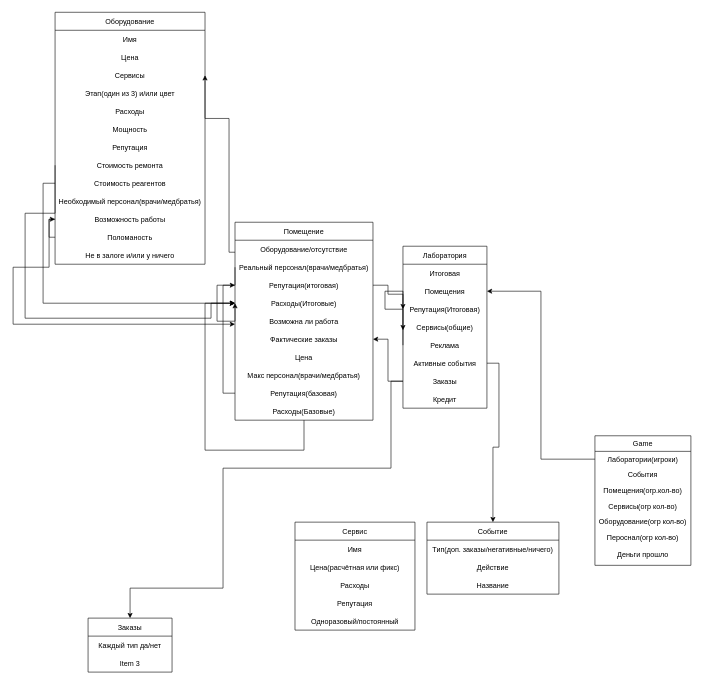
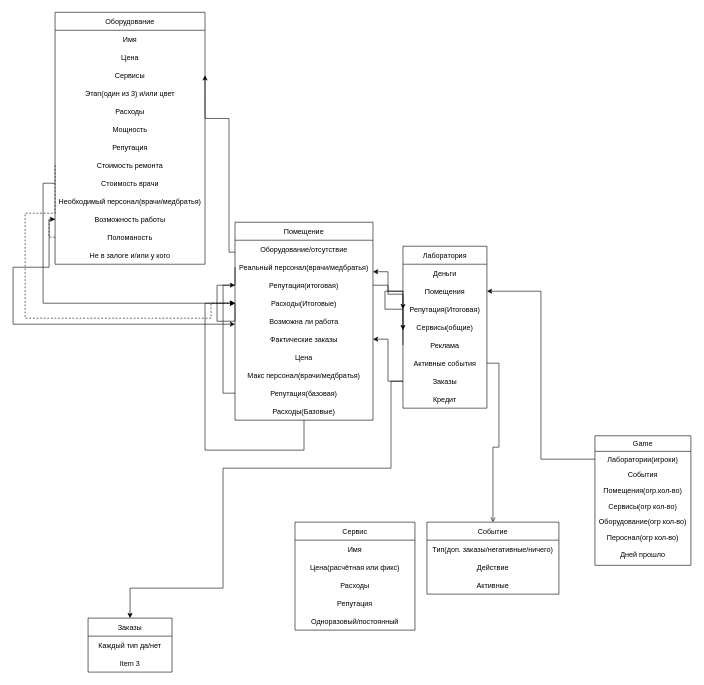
node "Стоимость реагентов": label "Стоимость реагентов" -> "Стоимость врачи"
edge "Поломаность" -> "Возможность работы": style solid -> dashed
node "Не в залоге и/или у ничего": label "Не в залоге и/или у ничего" -> "Не в залоге и/или у кого"
edge "Помещения" -> "Помещение": added
node "Итоговая": label "Итоговая" -> "Деньги"
edge "Реальный персонал(врачи/медбратья)" -> "Расходы(Итоговые)": arrowhead classic -> none
edge "Стоимость ремонта" -> "Расходы(Итоговые)": style solid -> dashed
edge "Активные события" -> "Событие": arrowhead classic -> open
node "Деньги прошло": label "Деньги прошло" -> "Дней прошло"
node "Название": label "Название" -> "Активные"
